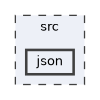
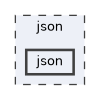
cluster "src": label "src" -> "json"
